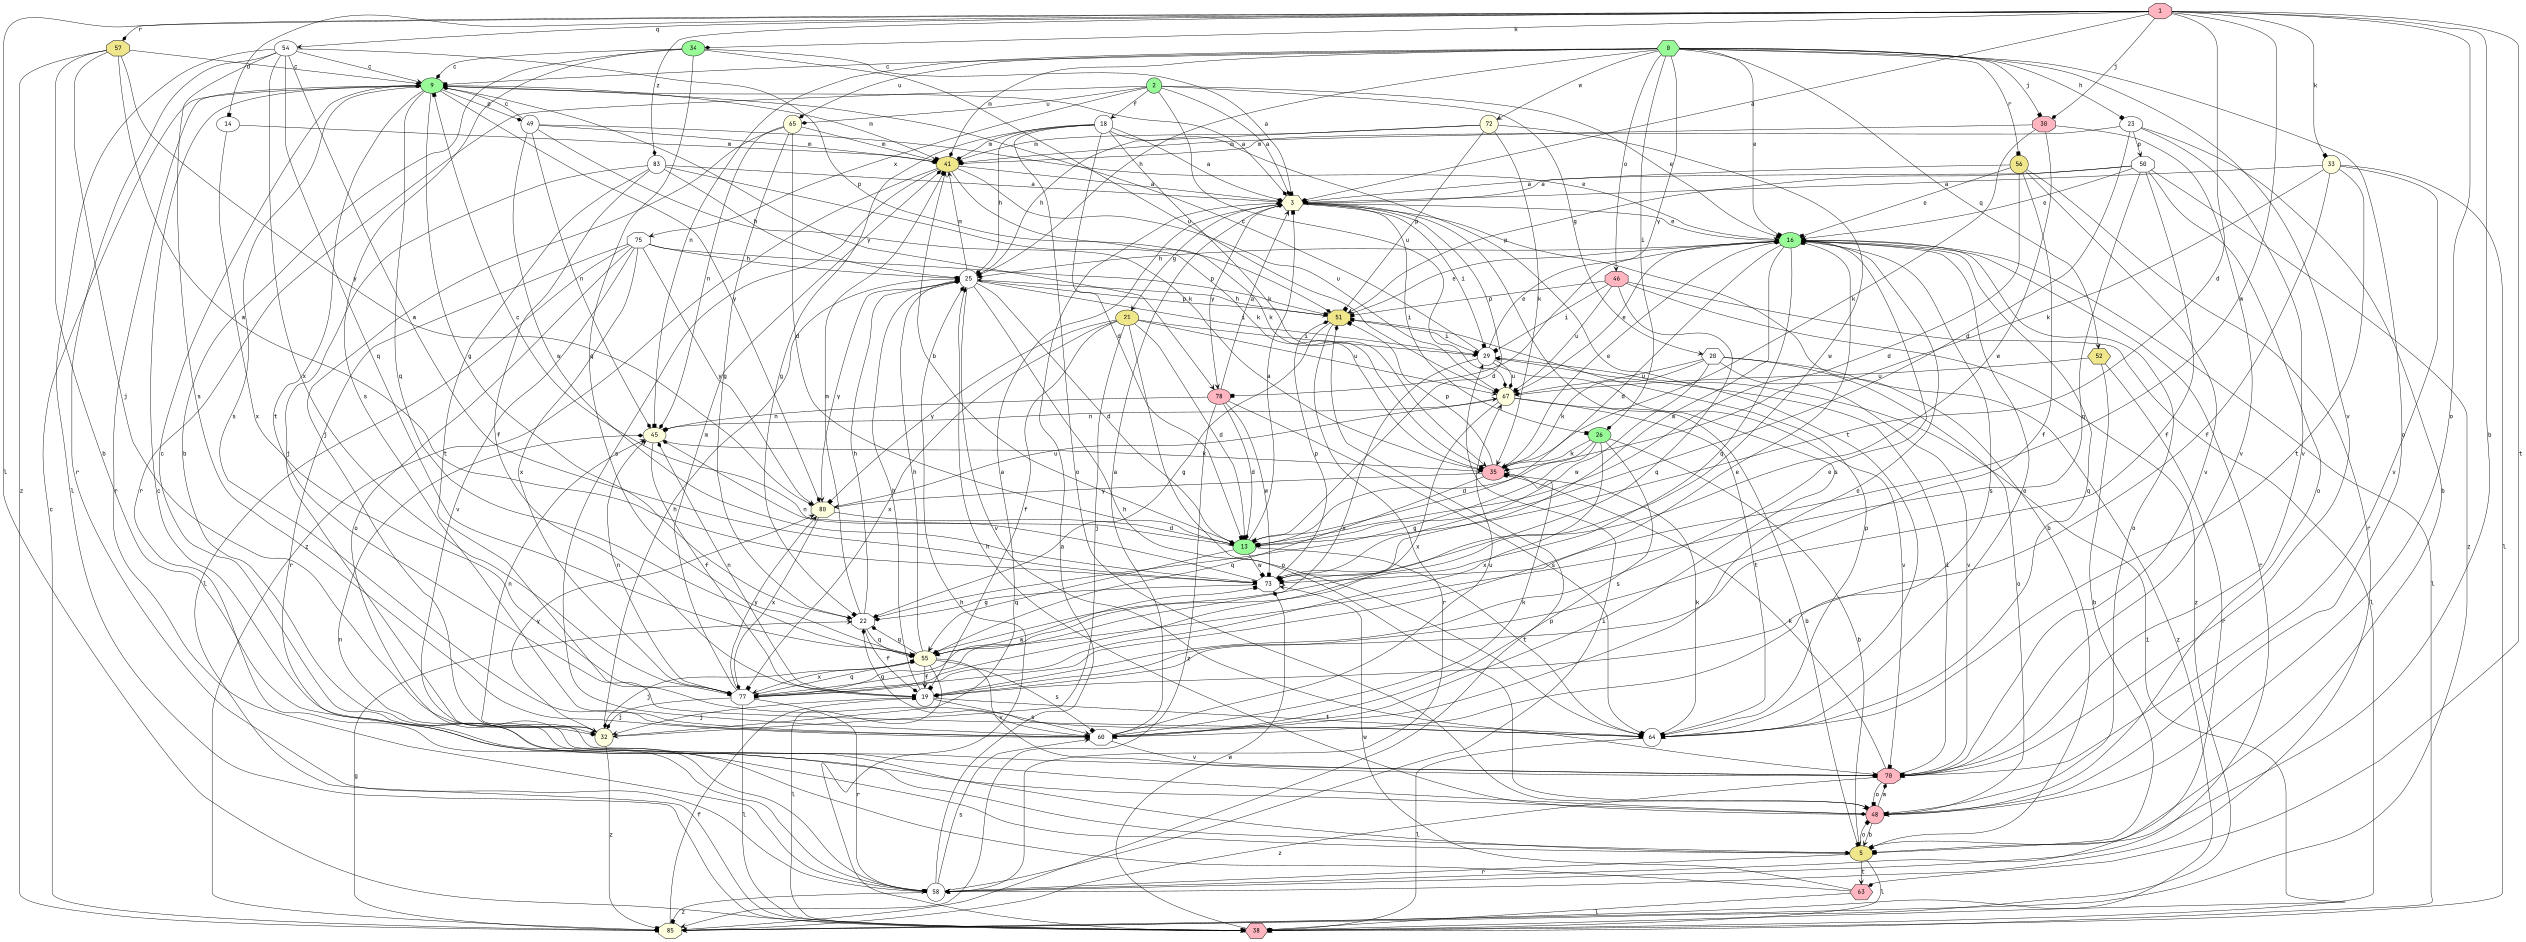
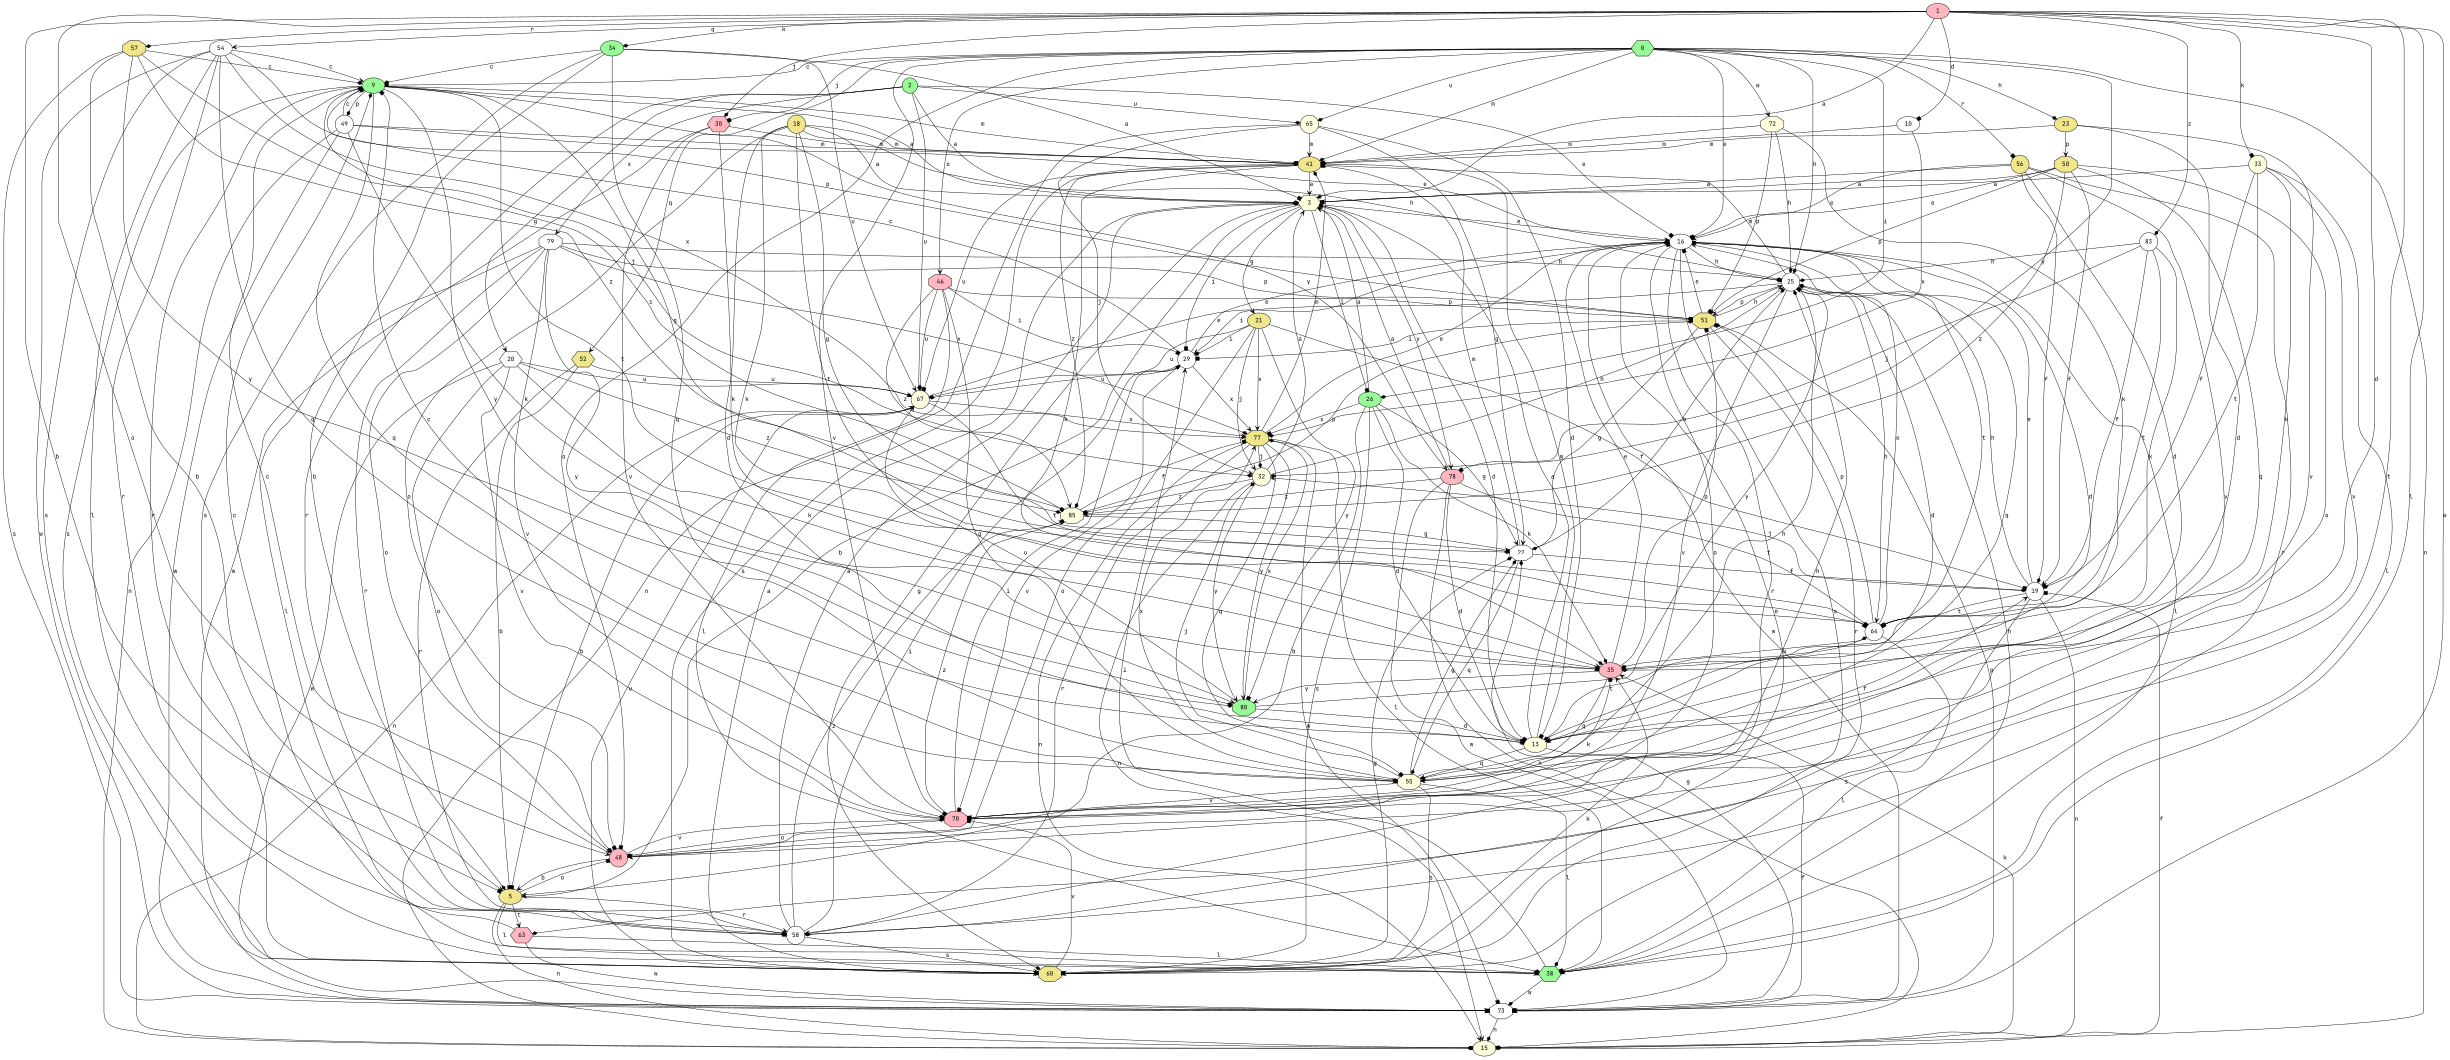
node "1": shape octagon -> ellipse
edge "0" -> "23": arrowhead box -> diamond
edge "49" -> "9": arrowhead diamond -> vee
edge "2" -> "18": removed, label "f"
node "14": label "14" -> "10"
node "18": fillcolor white -> khaki
node "72": shape circle -> octagon
node "30": shape octagon -> hexagon
node "23": fillcolor white -> khaki
node "50": fillcolor white -> khaki
edge "83" -> "3": now "26" -> "3"
node "75": label "75" -> "79"
node "16": fillcolor palegreen -> white
edge "16" -> "67": reversed
edge "57" -> "73": label "w" -> "s"
edge "25" -> "80": reversed
edge "13" -> "41": label "b" -> "m"
edge "72" -> "73": removed, label "w"
edge "3" -> "5": arrowhead box -> vee
edge "21" -> "13": removed, label "d"
node "45": label "45" -> "15"
edge "54" -> "77": arrowhead box -> vee
edge "21" -> "77": arrowhead box -> vee
edge "3" -> "60": label "s" -> "g"
edge "16" -> "64": label "q" -> "t"
node "80": fillcolor lightyellow -> palegreen
node "13": fillcolor palegreen -> lightyellow
edge "13" -> "73": label "w" -> "f"
edge "78" -> "64": label "s" -> "t"
edge "23" -> "5": removed, label "b"
node "55": shape ellipse -> octagon
node "77": fillcolor white -> khaki
node "60": fillcolor white -> khaki
edge "85" -> "19": now "85" -> "77"
edge "60" -> "70": arrowhead diamond -> box
edge "48" -> "70": label "w" -> "v"
node "38": fillcolor lightpink -> palegreen
